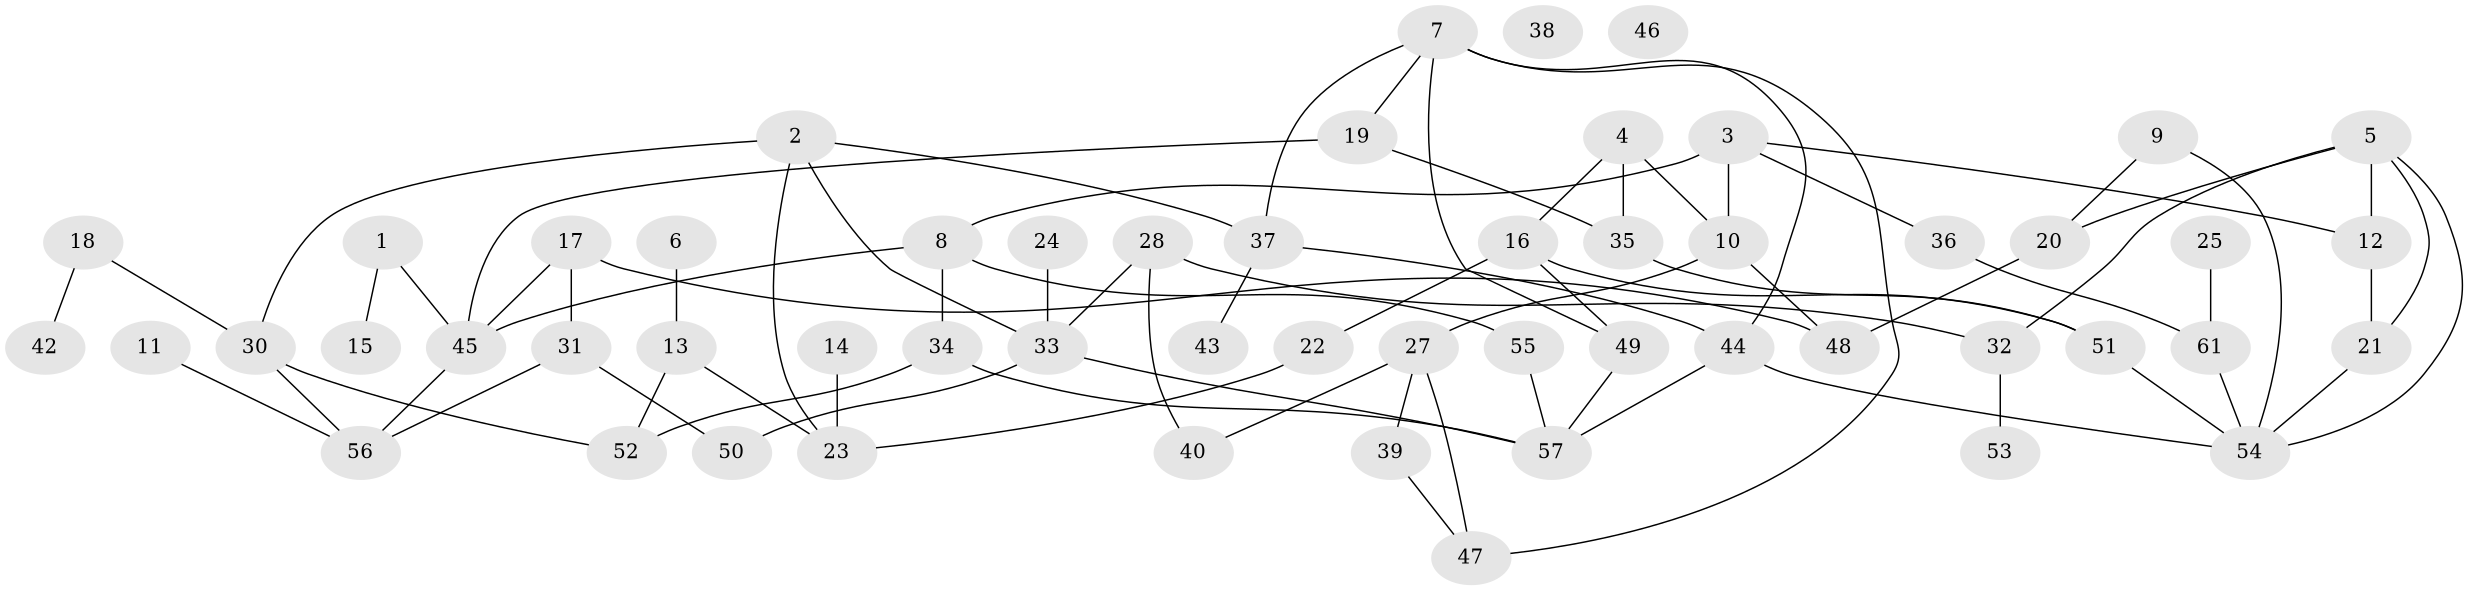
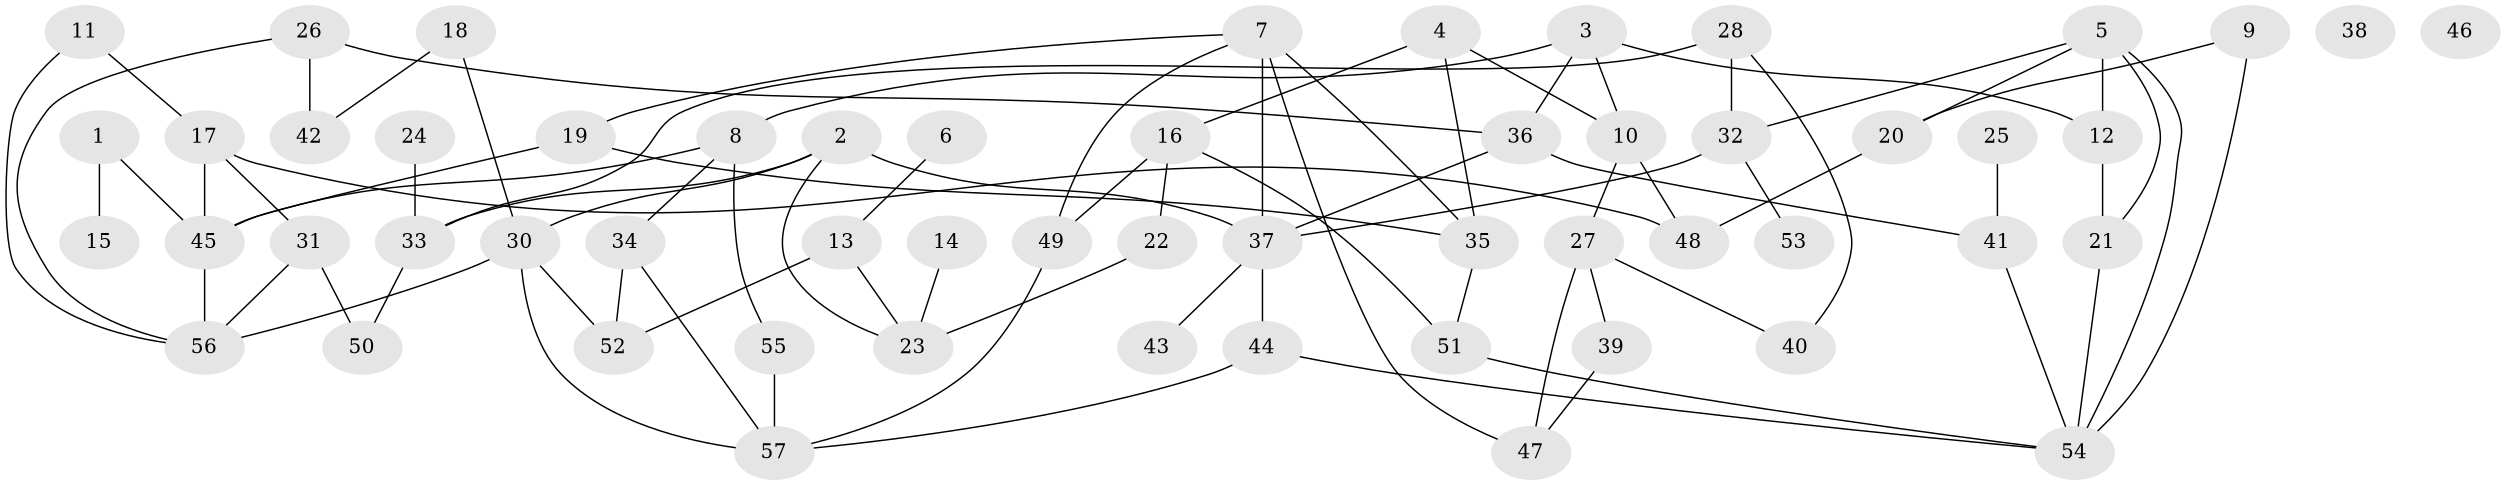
node "26": added
edge "11" -- "17": added
edge "7" -- "44": now "7" -- "35"
edge "36" -- "37": added
edge "32" -- "37": added
node "61": label "61" -> "41"
edge "33" -- "57": now "30" -- "57"
